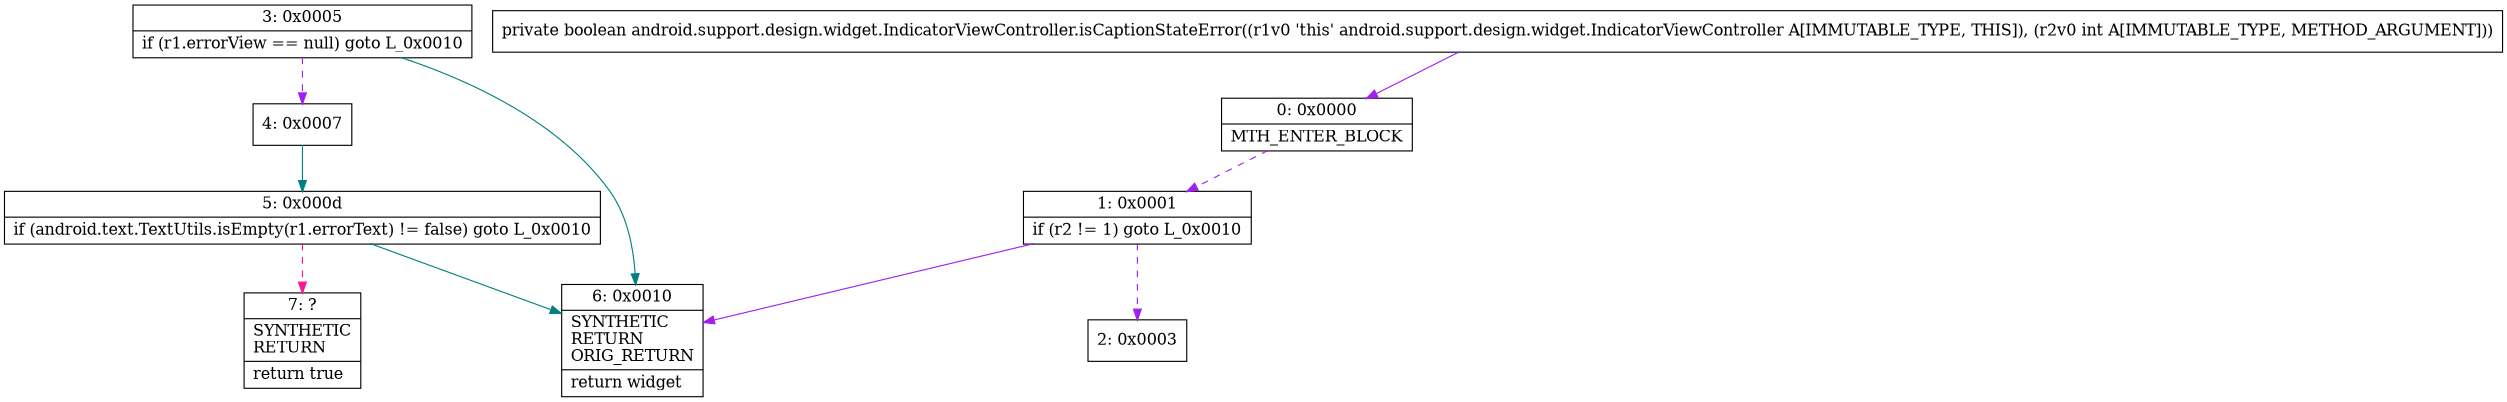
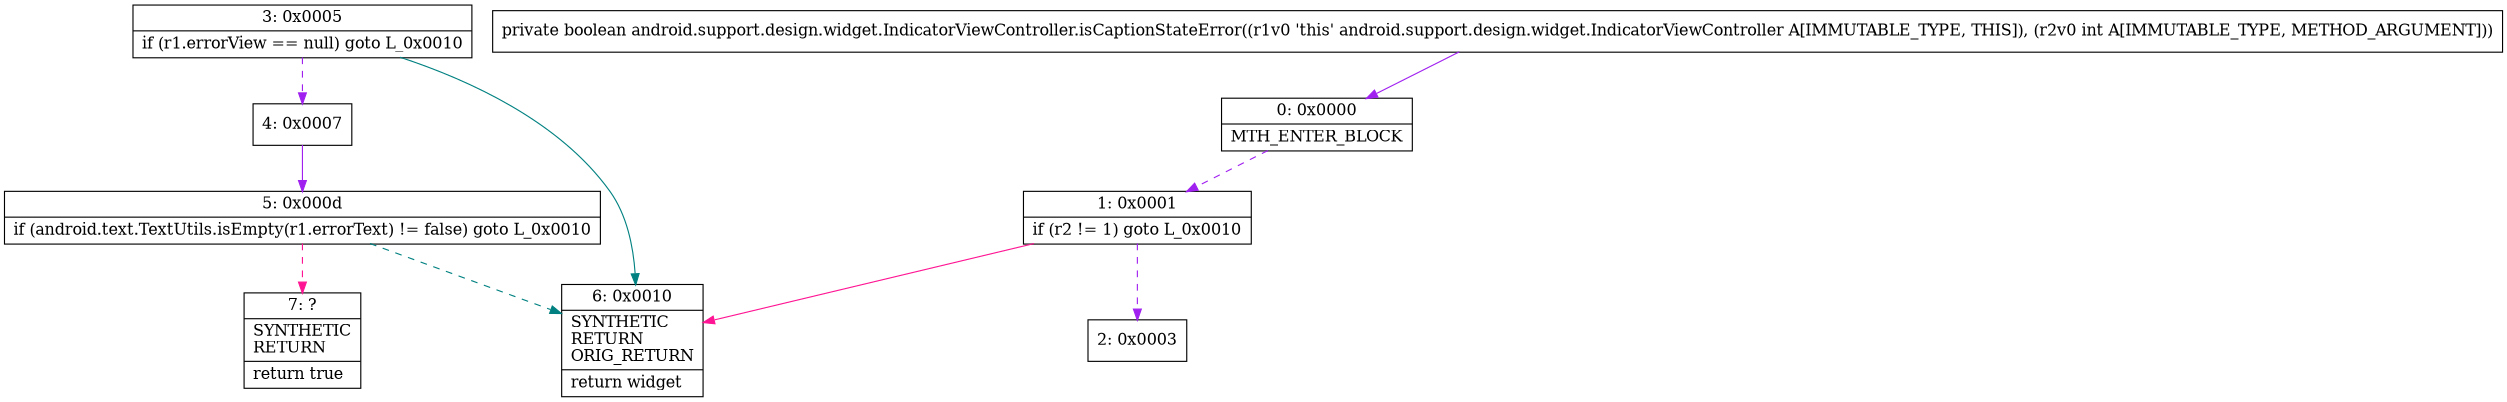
edge "4: 0x0007" -> "5: 0x000d": color teal -> purple
edge "5: 0x000d" -> "6: 0x0010": style solid -> dashed
edge "1: 0x0001" -> "6: 0x0010": color purple -> deeppink
